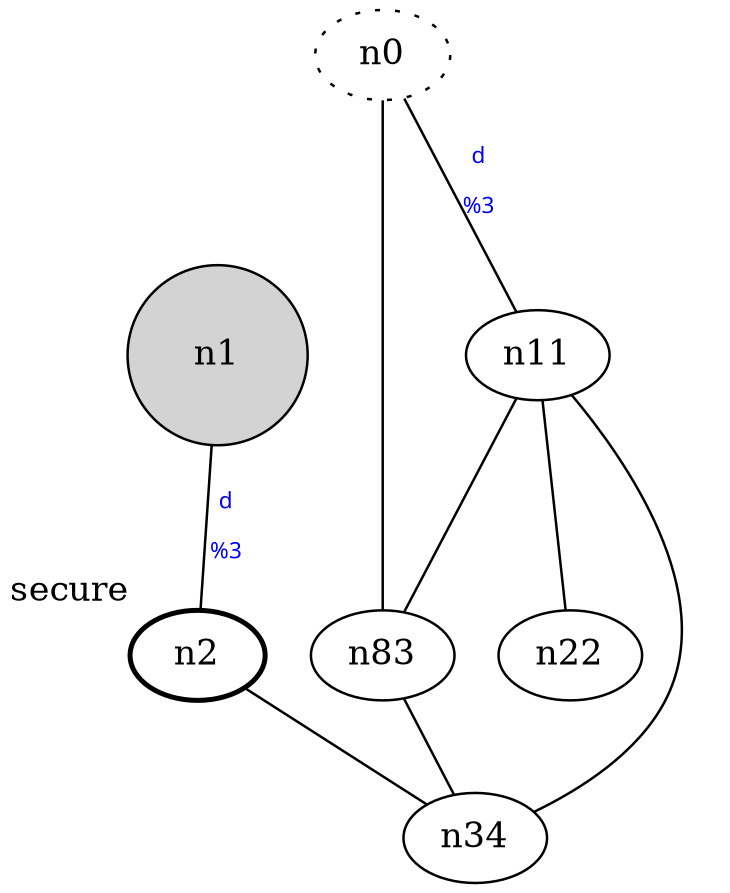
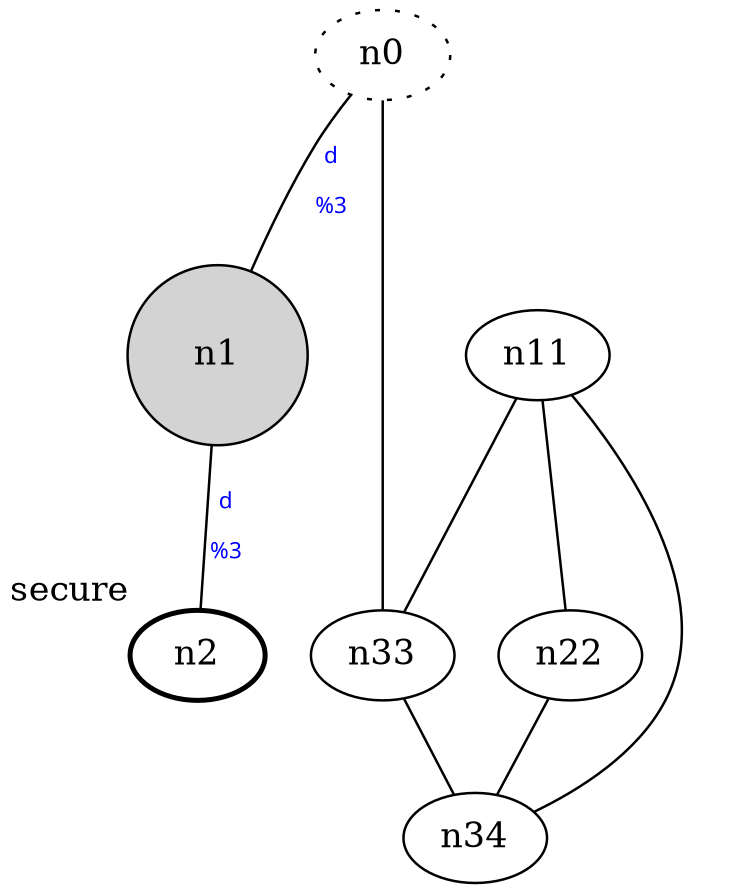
edge "n0" -- "n11": now "n0" -- "n1"
node "n83": label "n83" -> "n33"
edge "n2 secure" -- "n34": now "n22" -- "n34"
